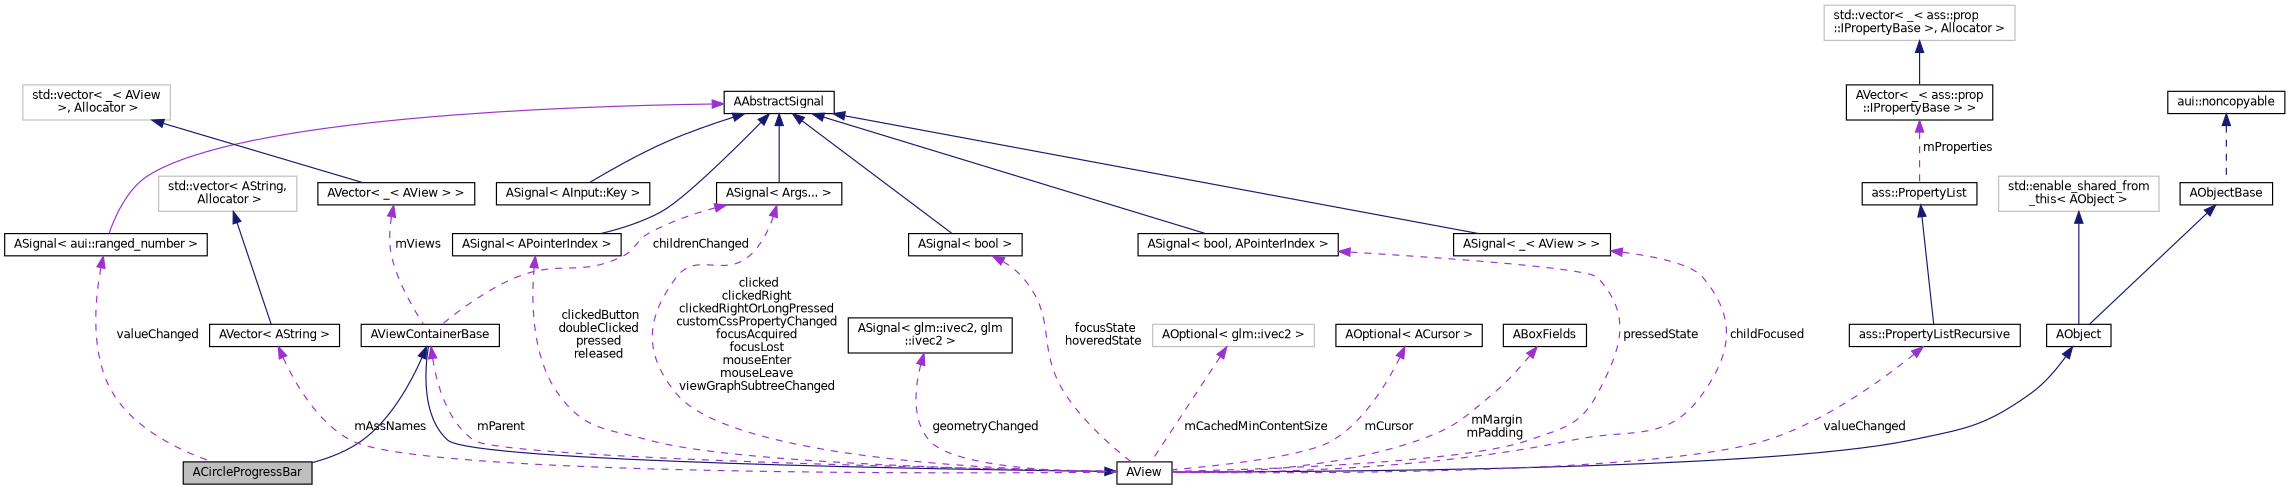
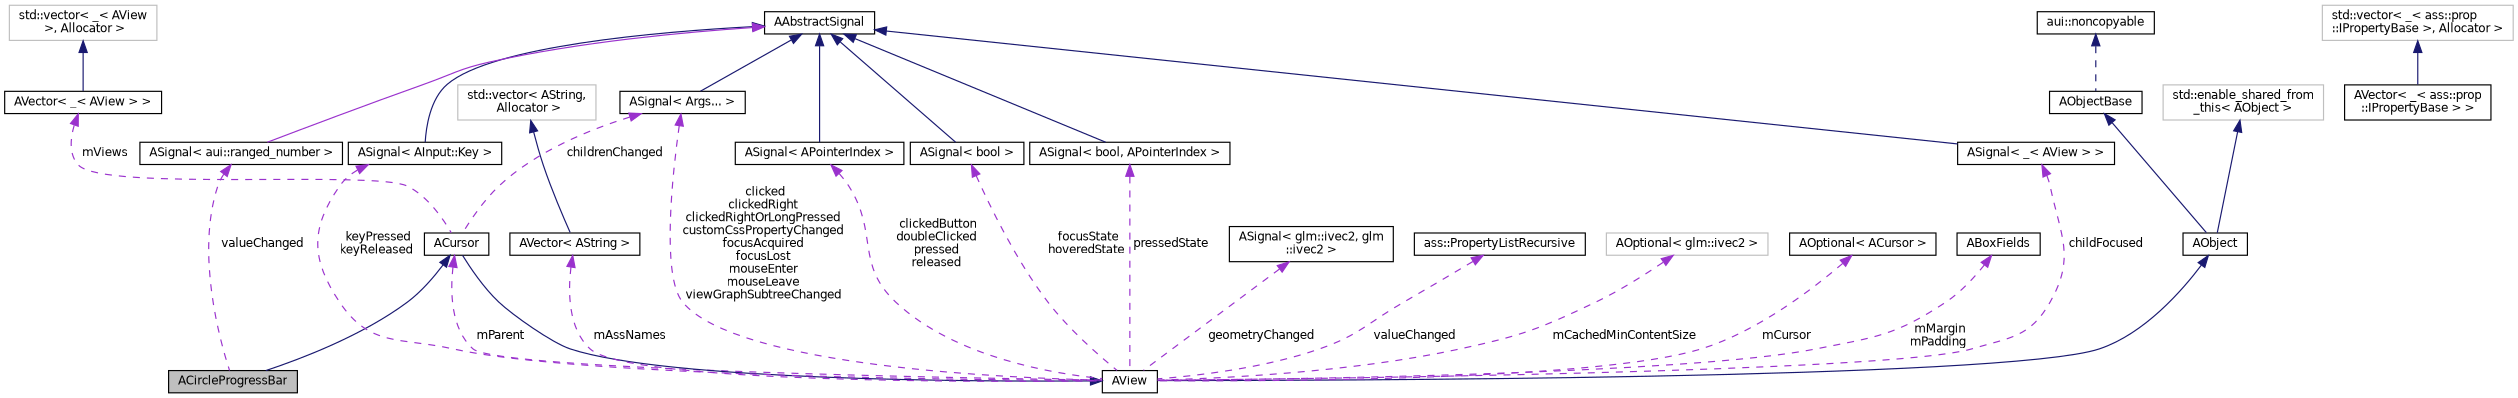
node "ass::PropertyList": removed
node "AViewContainerBase": label "AViewContainerBase" -> "ACursor"
edge "AView" -> "ASignal< AInput::Key >": added, label "keyPressed keyReleased"
